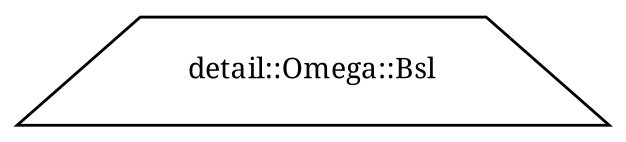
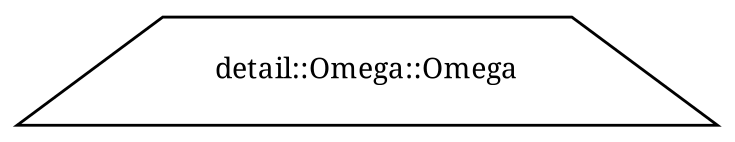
node "detail::Omega::Bsl": label "detail::Omega::Bsl" -> "detail::Omega::Omega"
